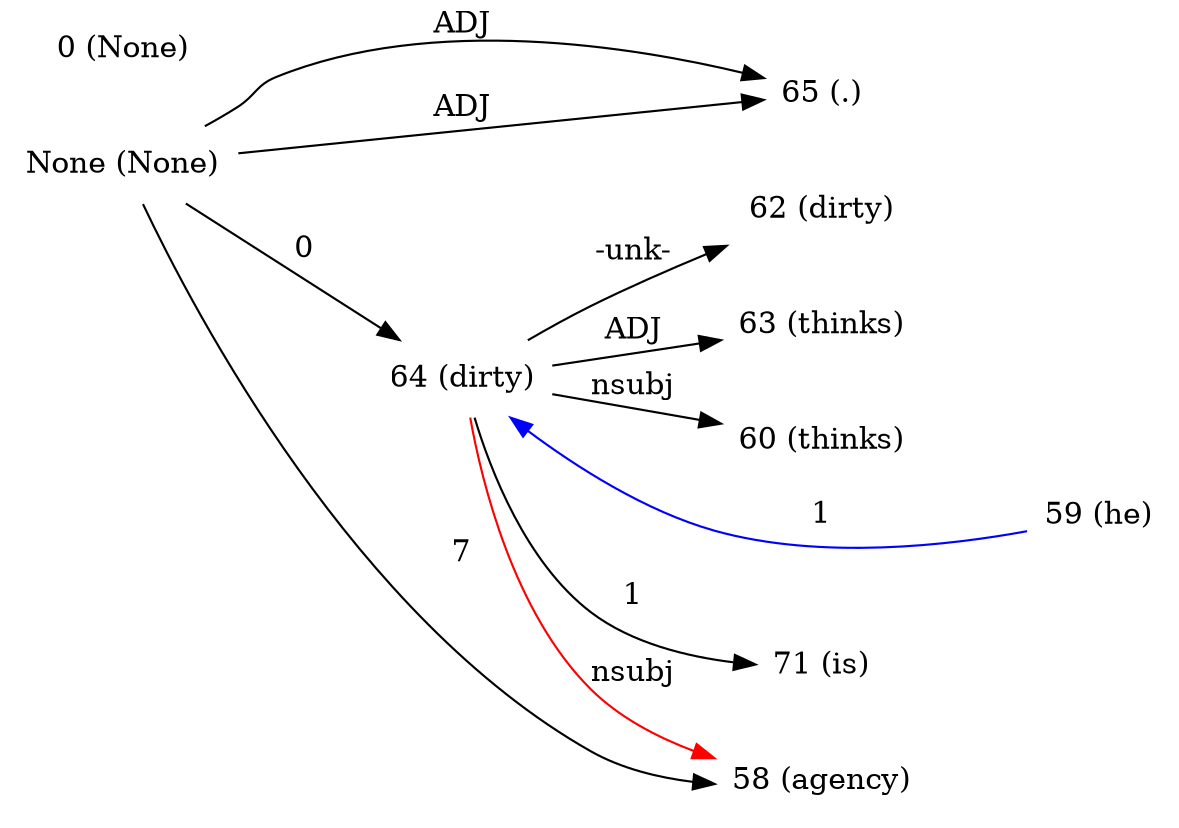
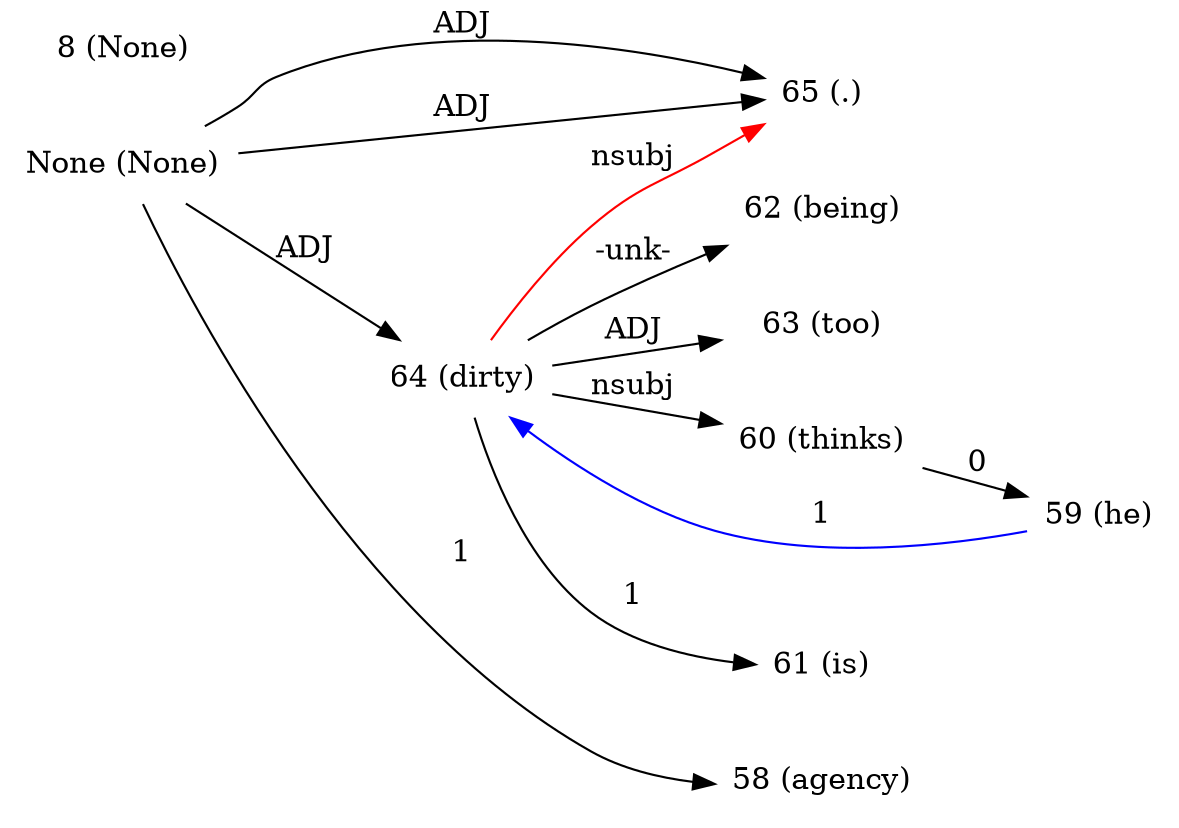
node "0 (None)": label "0 (None)" -> "8 (None)"
node "62 (dirty)": label "62 (dirty)" -> "62 (being)"
edge "None (None)" -> "64 (dirty)": label "0" -> "ADJ"
node "63 (thinks)": label "63 (thinks)" -> "63 (too)"
edge "60 (thinks)" -> "59 (he)": added, label "0"
edge "None (None)" -> "58 (agency)": label "7" -> "1"
edge "64 (dirty)" -> "58 (agency)": now "64 (dirty)" -> "65 (.)"
node "71 (is)": label "71 (is)" -> "61 (is)"
